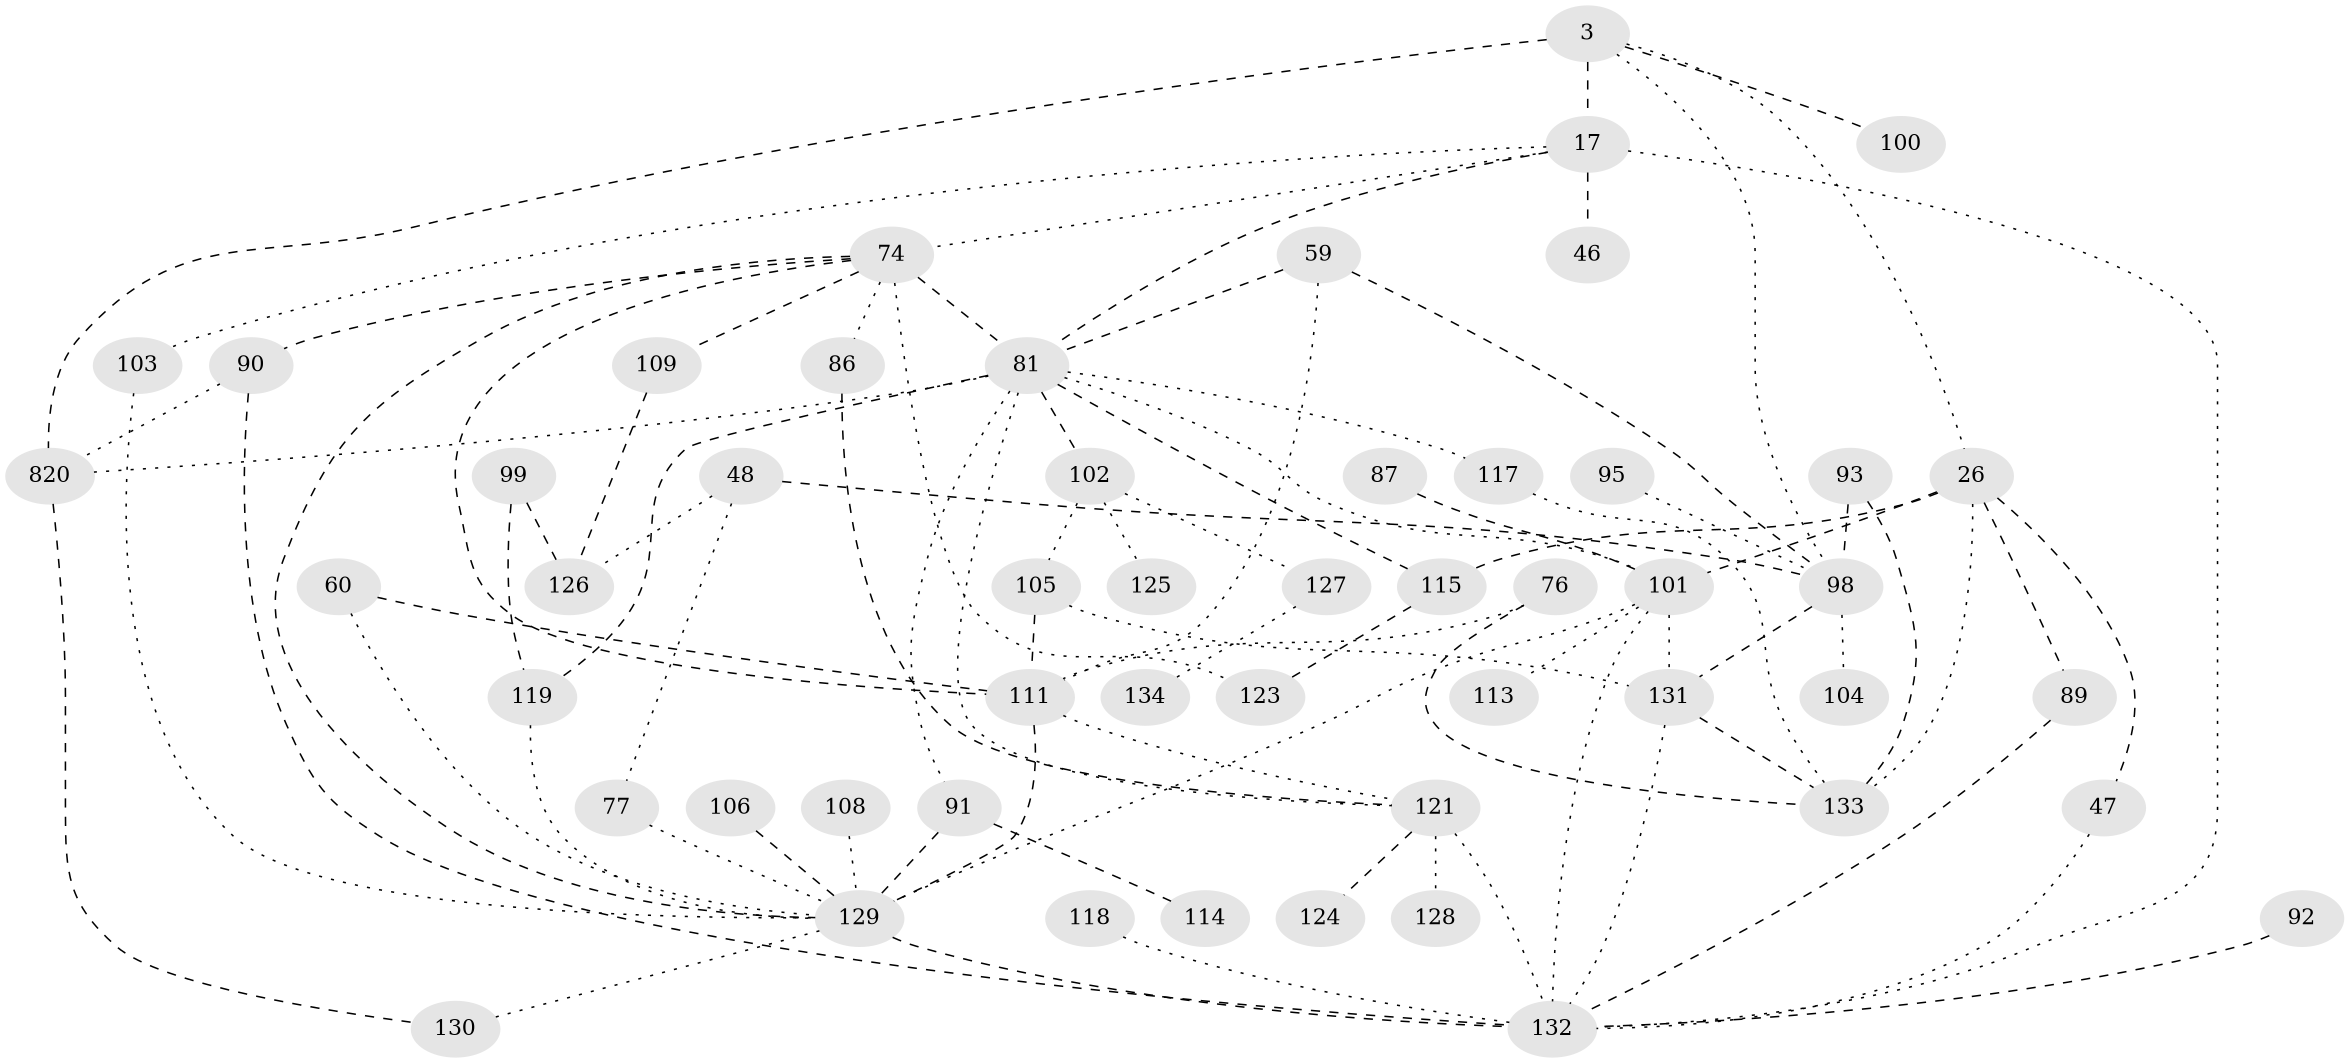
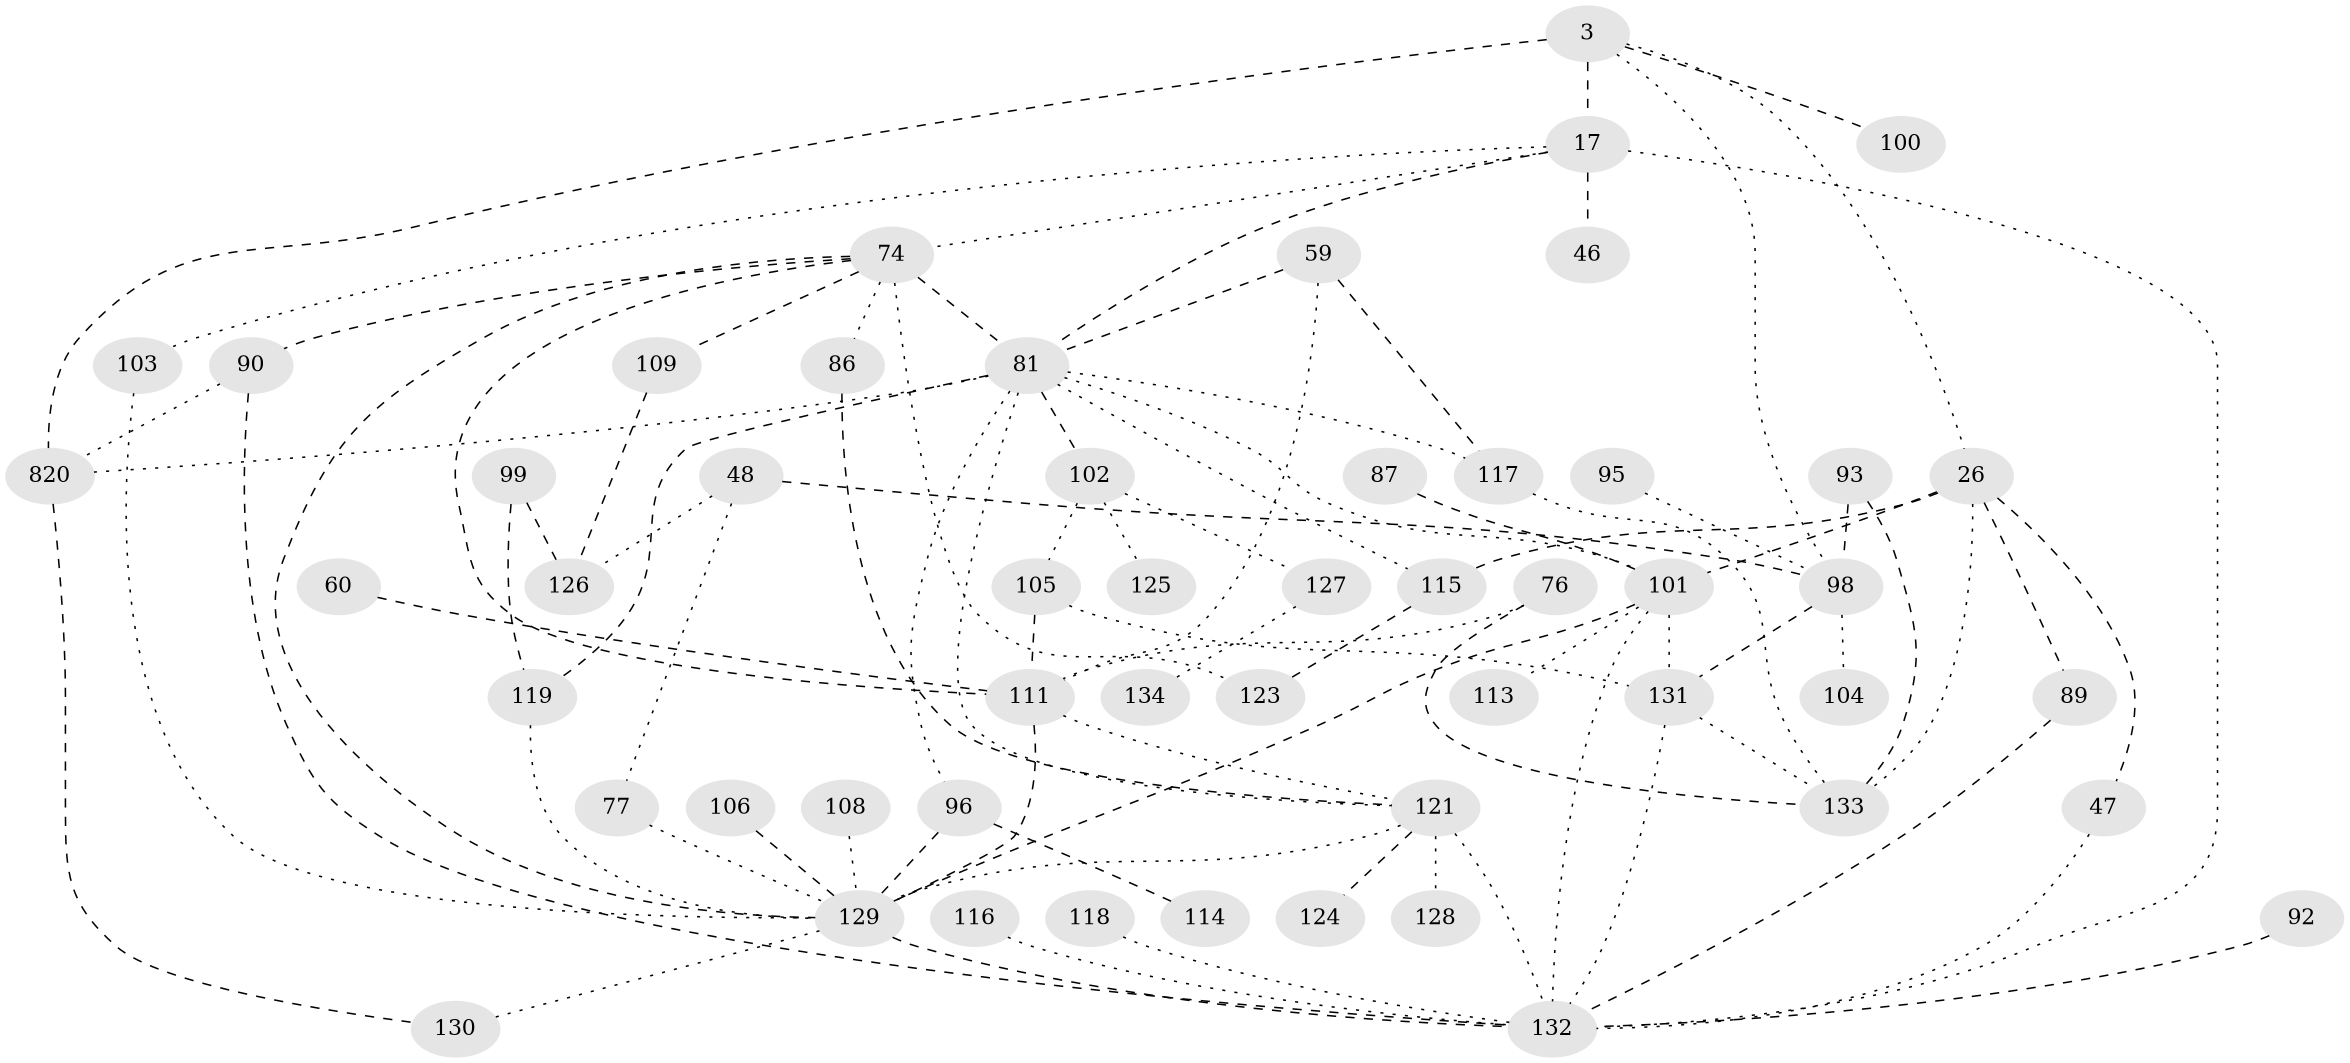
edge "59" -- "98": now "59" -- "117"
edge "81" -- "115": style dashed -> dotted
edge "101" -- "129": style dotted -> dashed
edge "131" -- "133": style dashed -> dotted
node "91": label "91" -> "96"
edge "60" -- "129": now "121" -- "129"
node "116": added
